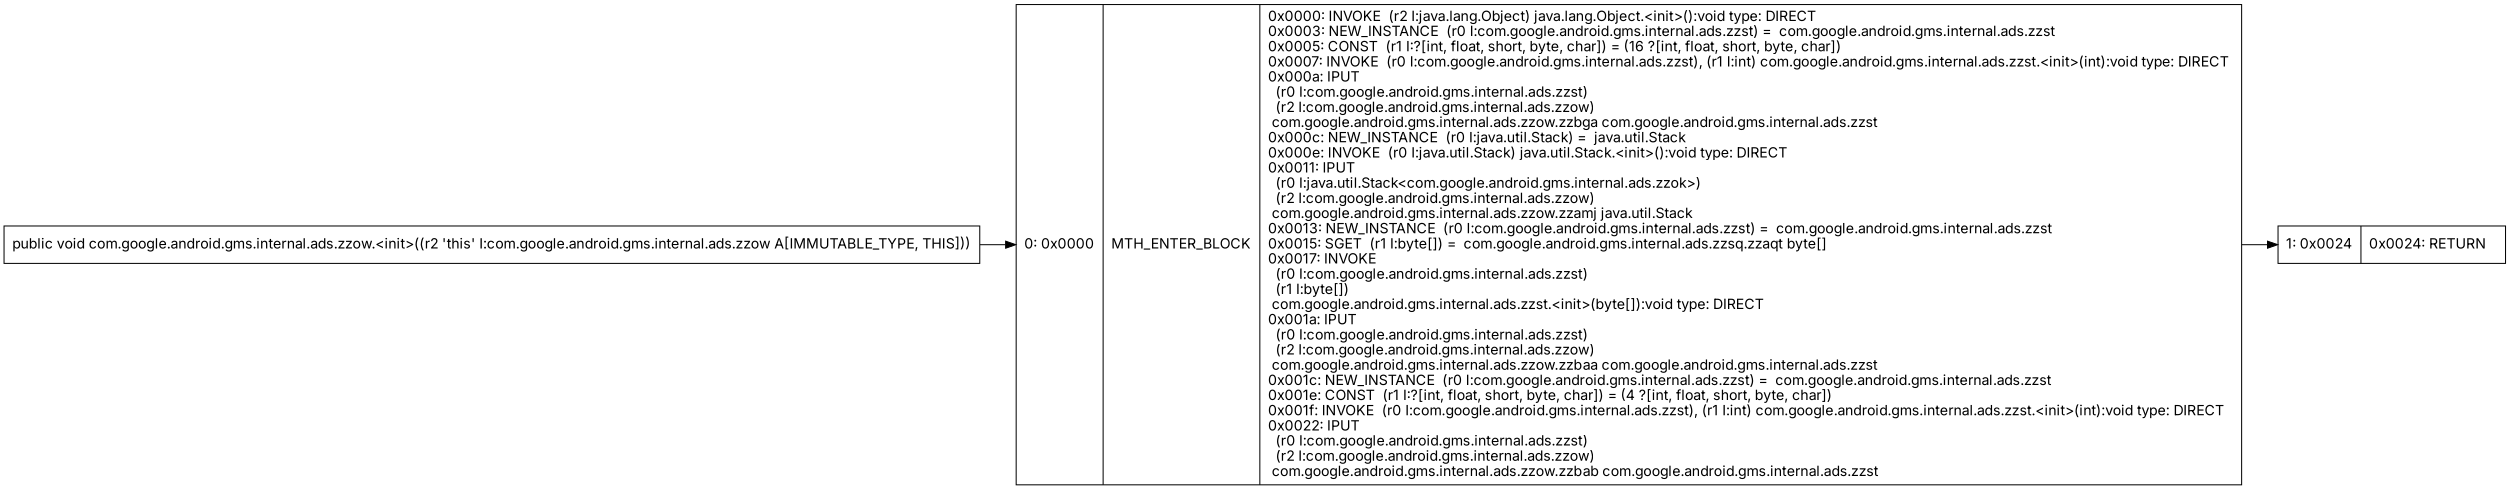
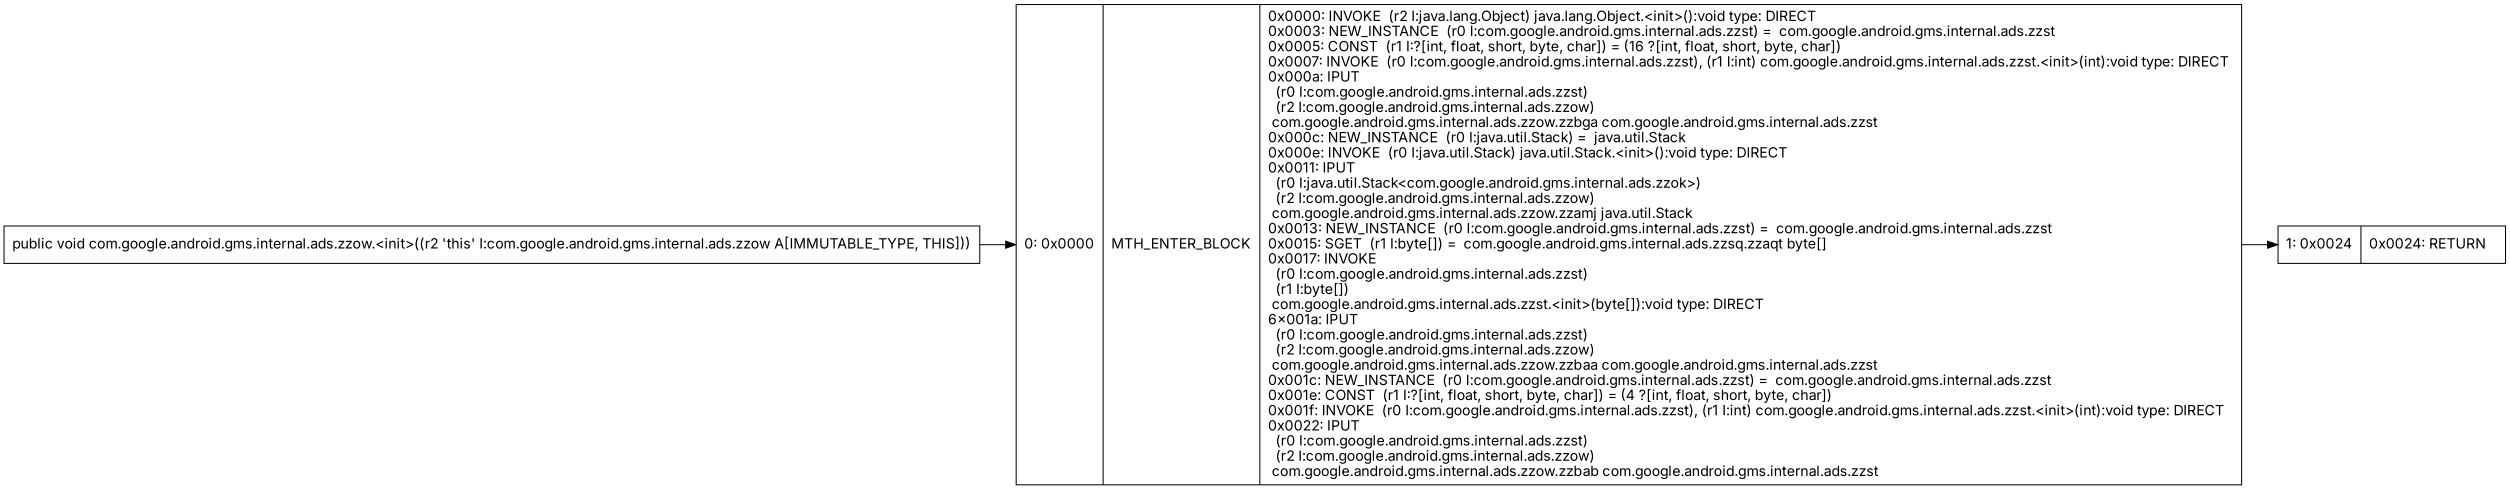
node "0: 0x0000": text "0x001a: IPUT" -> "6x001a: IPUT"
